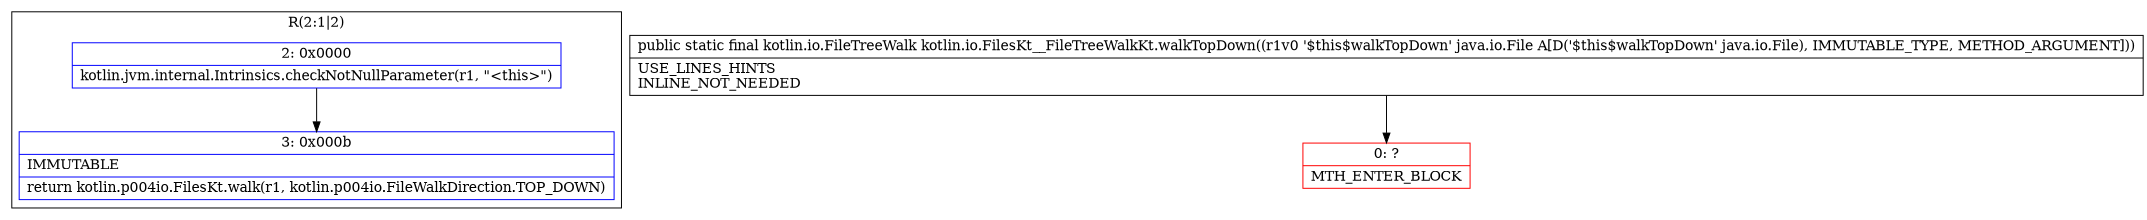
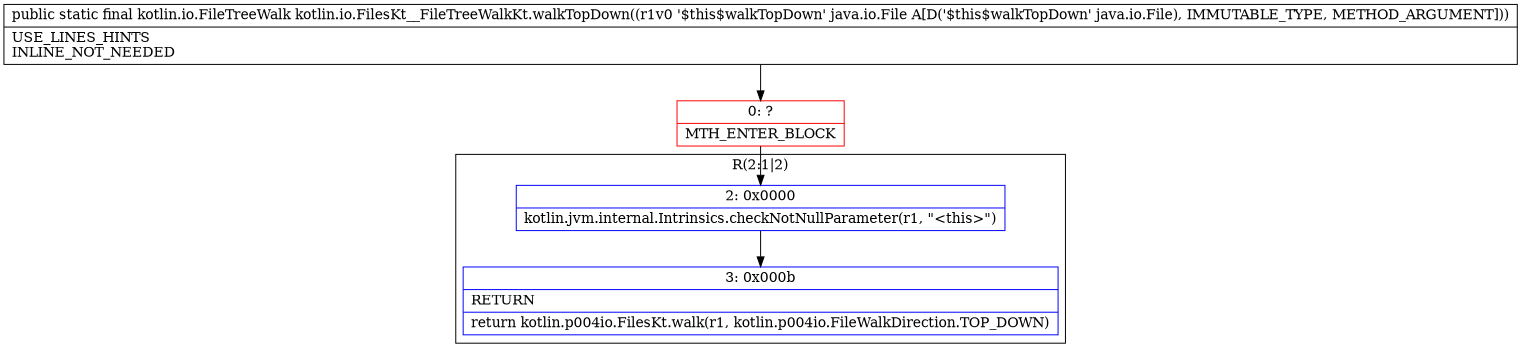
edge "0: ?" -> "2: 0x0000": added
node "3: 0x000b": text "IMMUTABLE" -> "RETURN"
